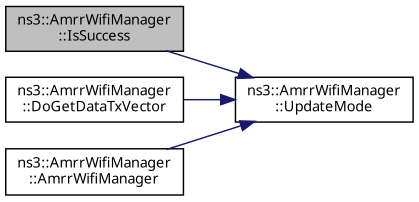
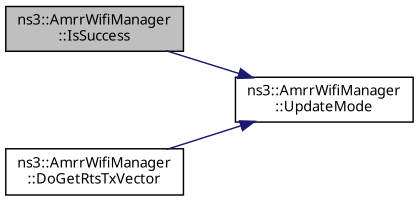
node "ns3::AmrrWifiManager ::DoGetDataTxVector": removed
node "ns3::AmrrWifiManager ::AmrrWifiManager": label "ns3::AmrrWifiManager ::AmrrWifiManager" -> "ns3::AmrrWifiManager ::DoGetRtsTxVector"
